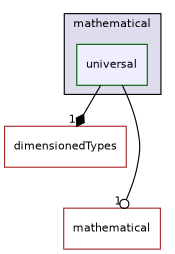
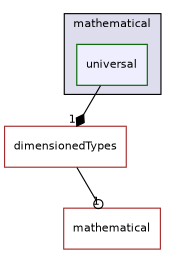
edge "universal" -> "mathematical": now "dimensionedTypes" -> "mathematical"
